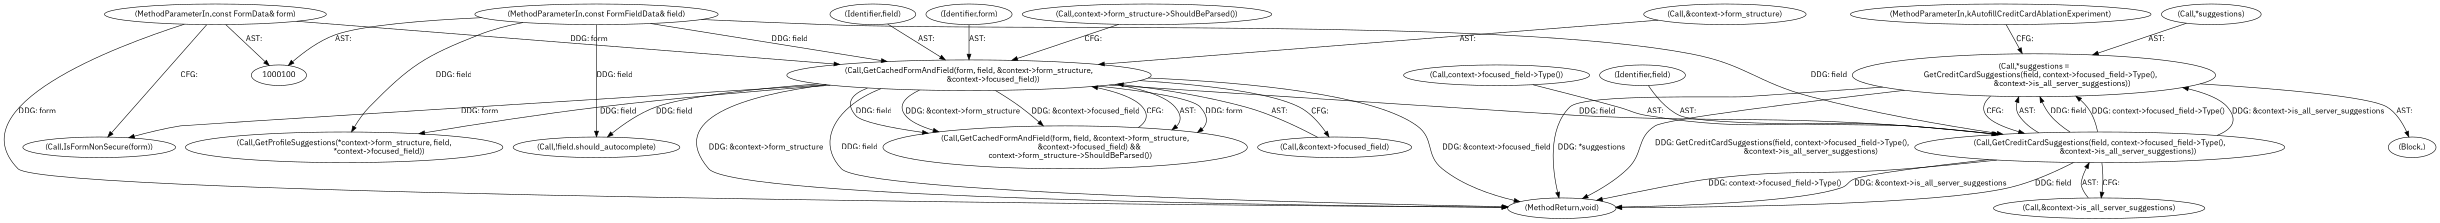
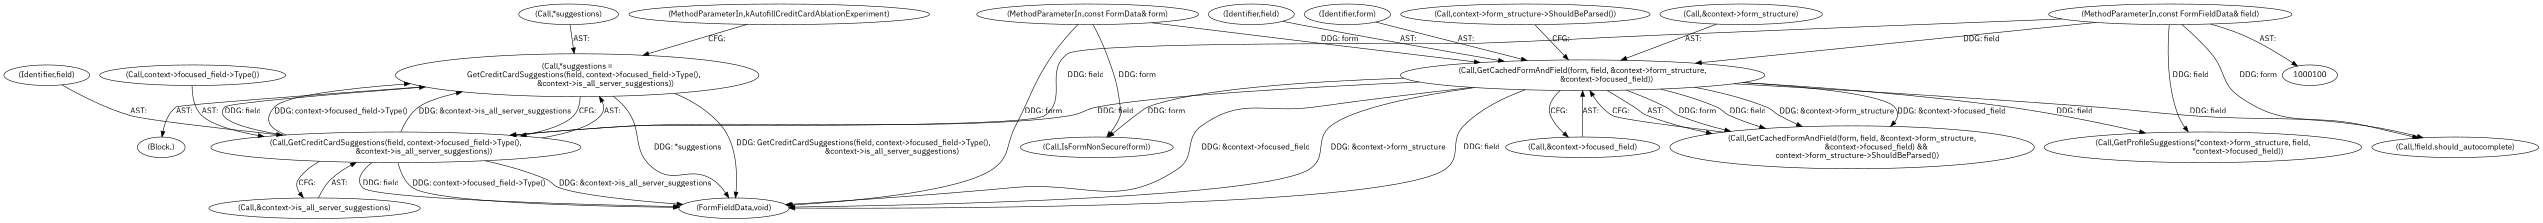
edge "(MethodParameterIn,const FormData& form)" -> "1000100": removed, label "AST:"
edge "(MethodParameterIn,const FormData& form)" -> "(Call,IsFormNonSecure(form))": label "CFG: " -> "DDG: form"
edge "(MethodParameterIn,const FormFieldData& field)" -> "(Call,!field.should_autocomplete)": label "DDG: field" -> "DDG: form"
node "(MethodReturn,void)": label "(MethodReturn,void)" -> "(FormFieldData,void)"
